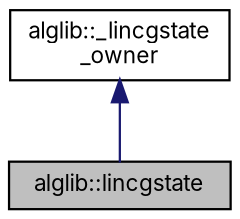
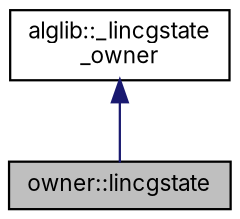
node "alglib::lincgstate": label "alglib::lincgstate" -> "owner::lincgstate"
